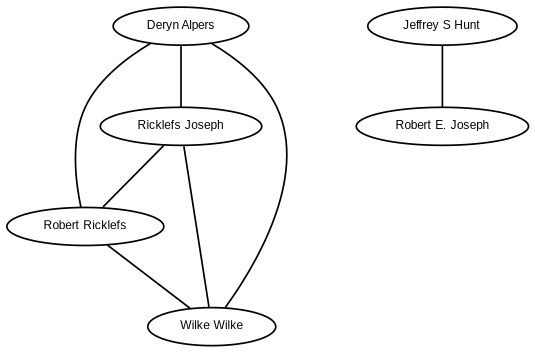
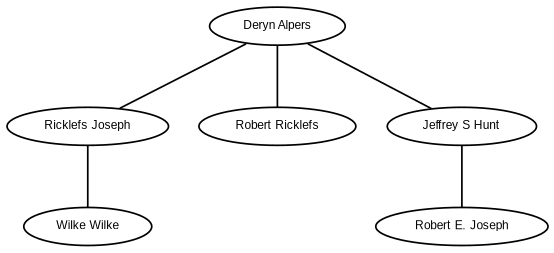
edge "Deryn Alpers" -- "Wilke Wilke": now "Deryn Alpers" -- "Jeffrey S Hunt"
edge "Ricklefs Joseph" -- "Robert Ricklefs": removed
edge "Robert Ricklefs" -- "Wilke Wilke": removed
